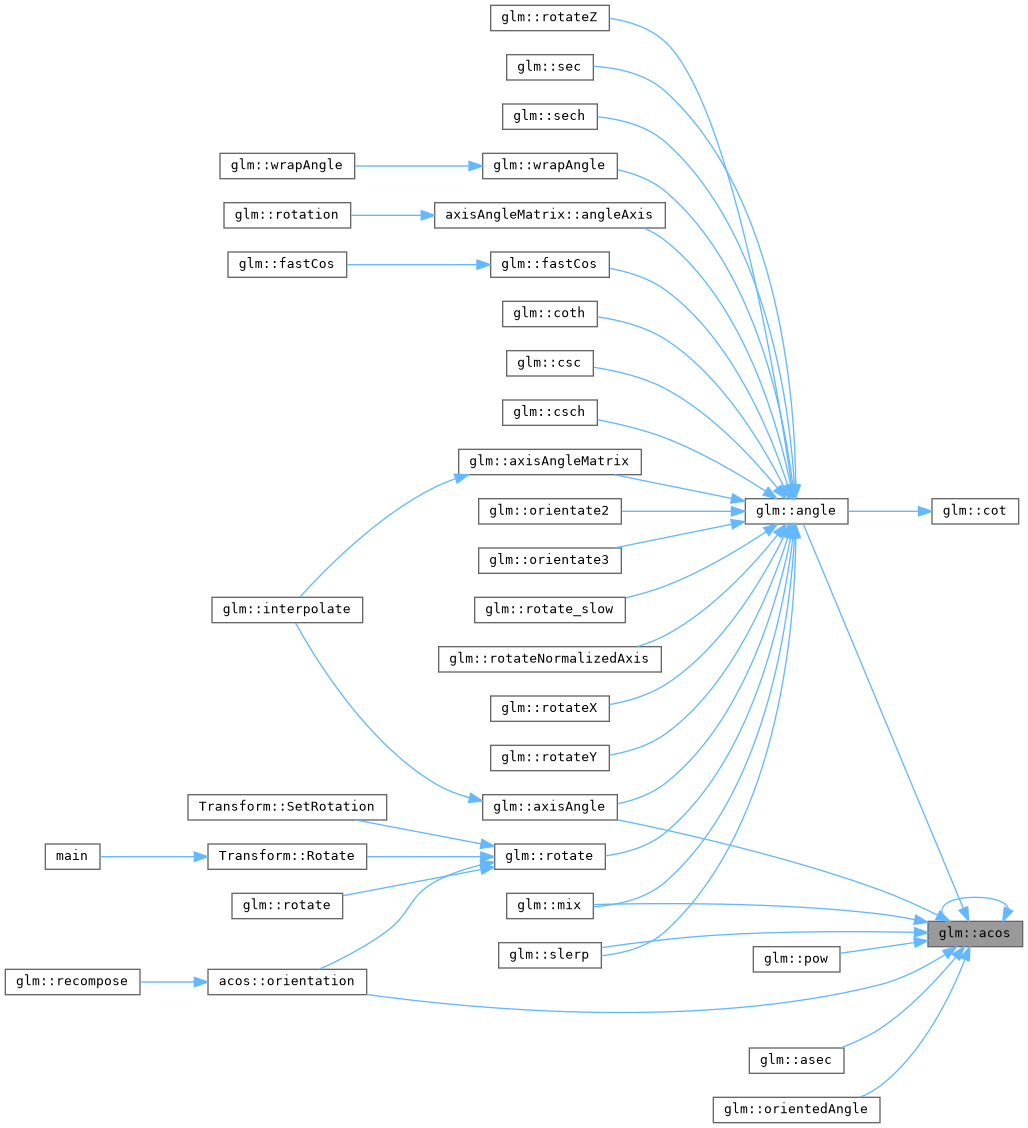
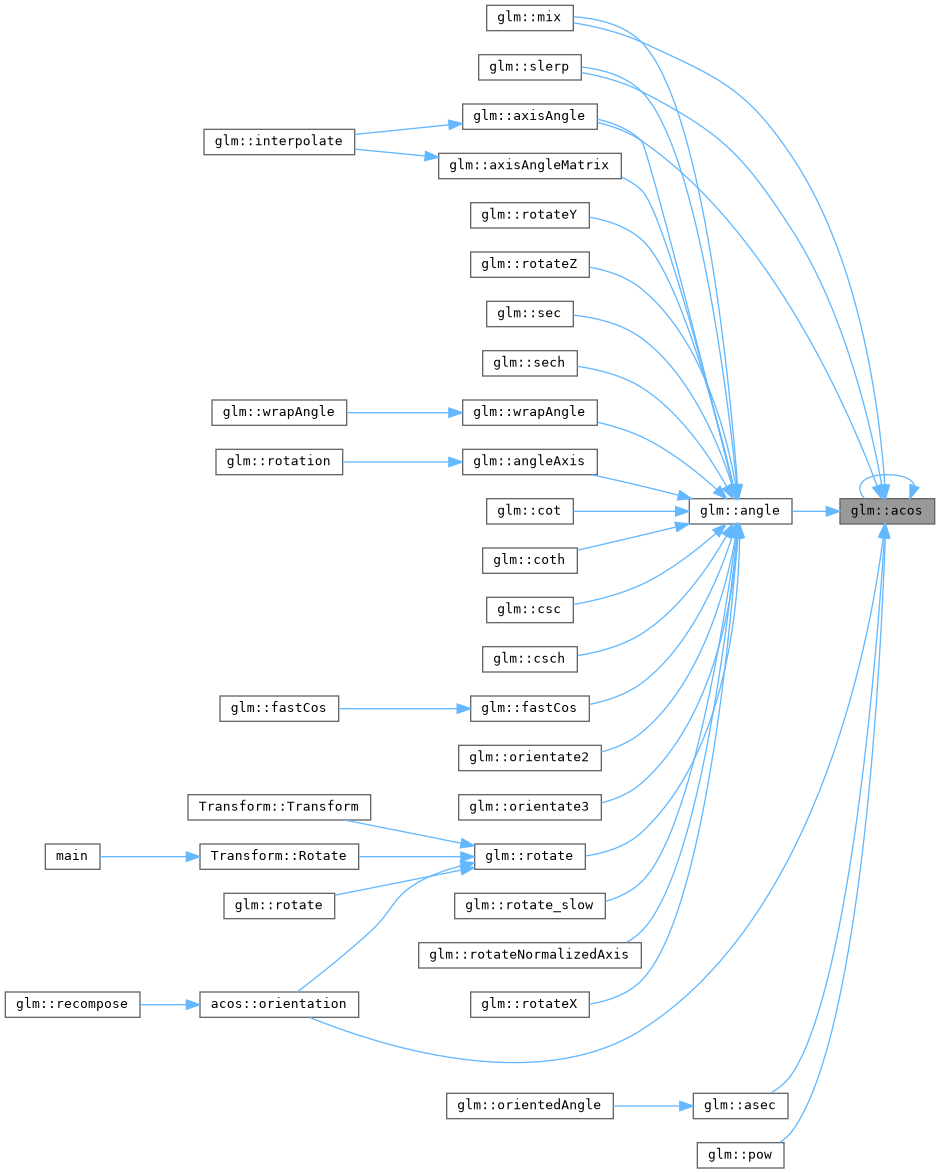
node "axisAngleMatrix::angleAxis": label "axisAngleMatrix::angleAxis" -> "glm::angleAxis"
edge "glm::angle" -> "glm::cot": reversed
node "Transform::SetRotation": label "Transform::SetRotation" -> "Transform::Transform"
edge "glm::orientedAngle" -> "glm::acos": now "glm::orientedAngle" -> "glm::asec"
